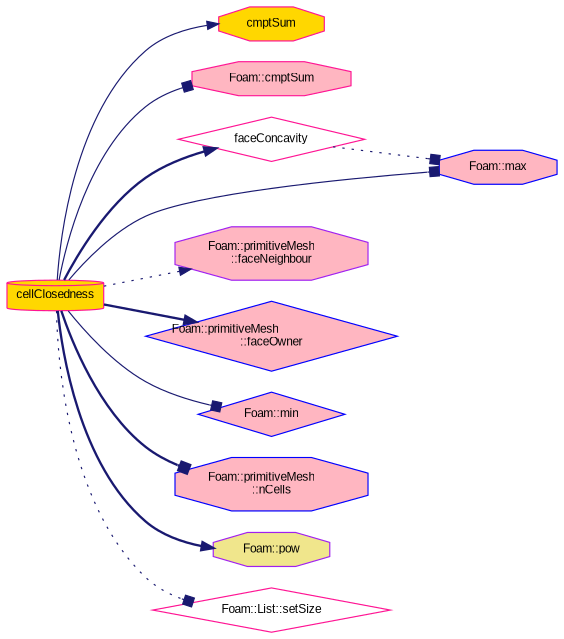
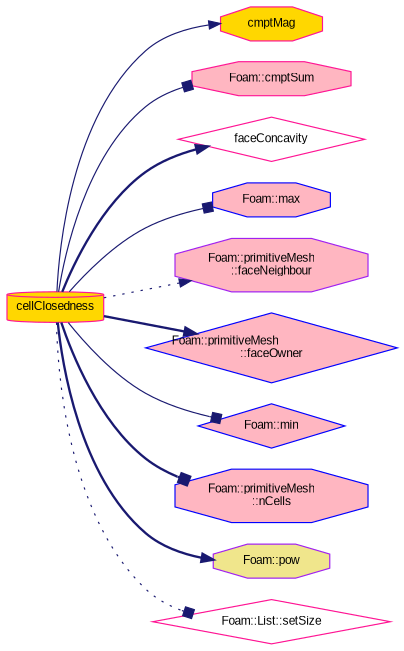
node "cmptSum": label "cmptSum" -> "cmptMag"
edge "faceConcavity" -> "Foam::max": removed
